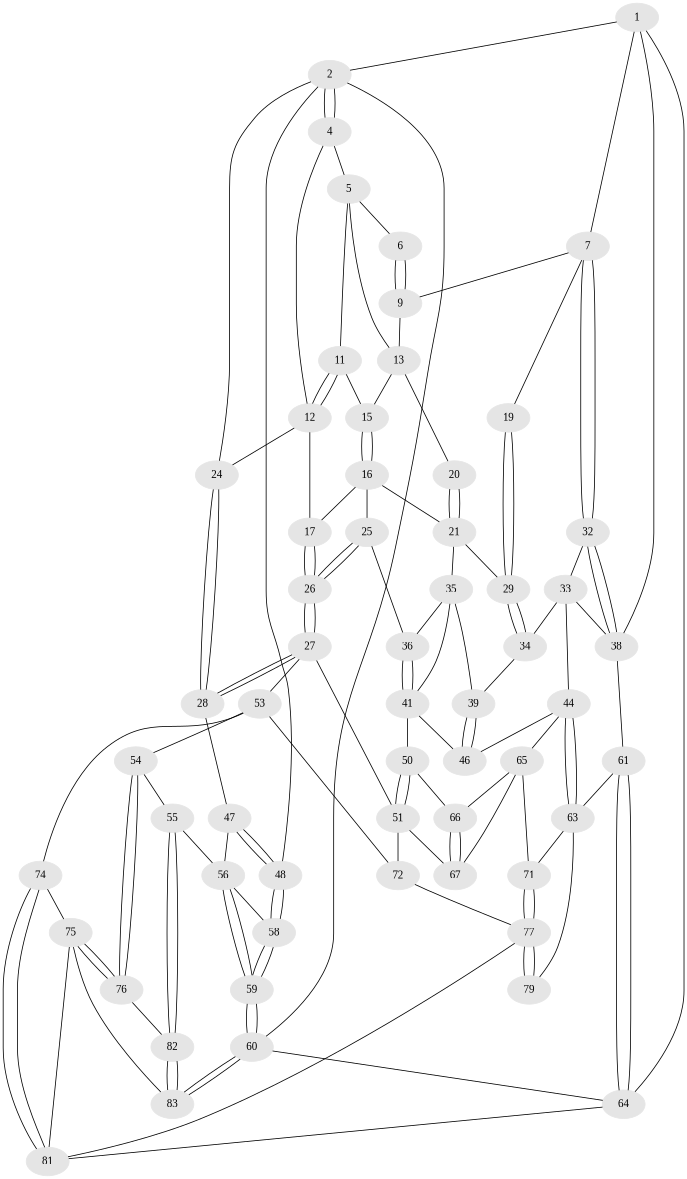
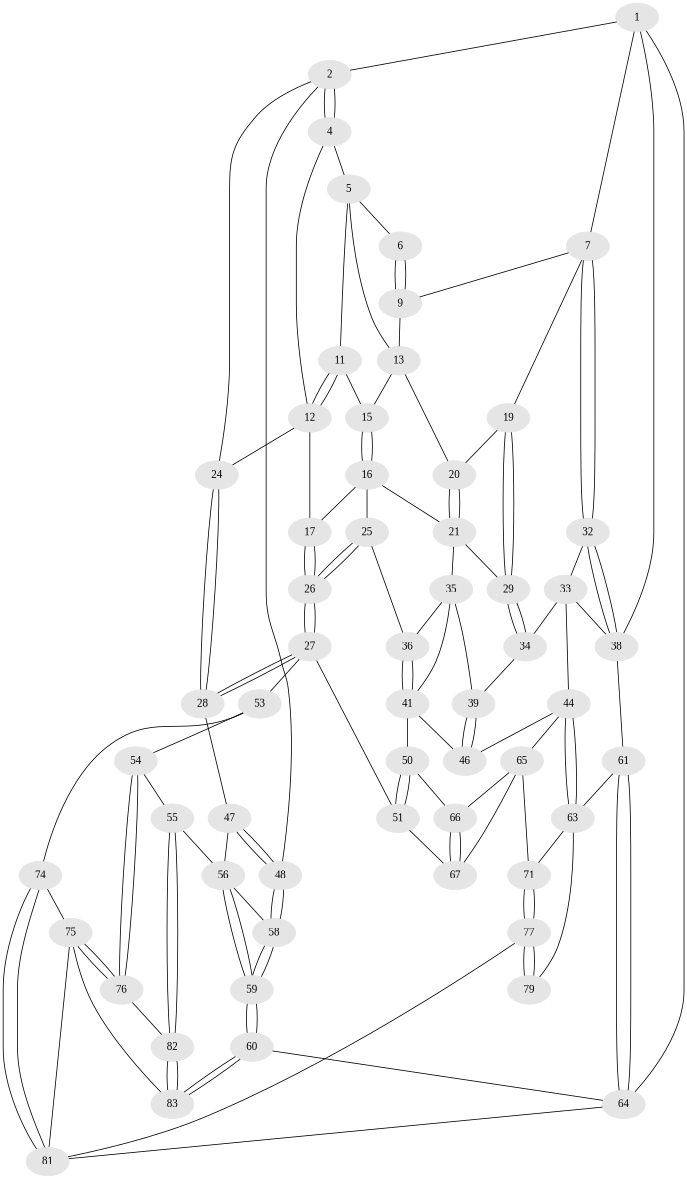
edge "19" -- "20": added
edge "2" -- "60": removed
node "72": removed
